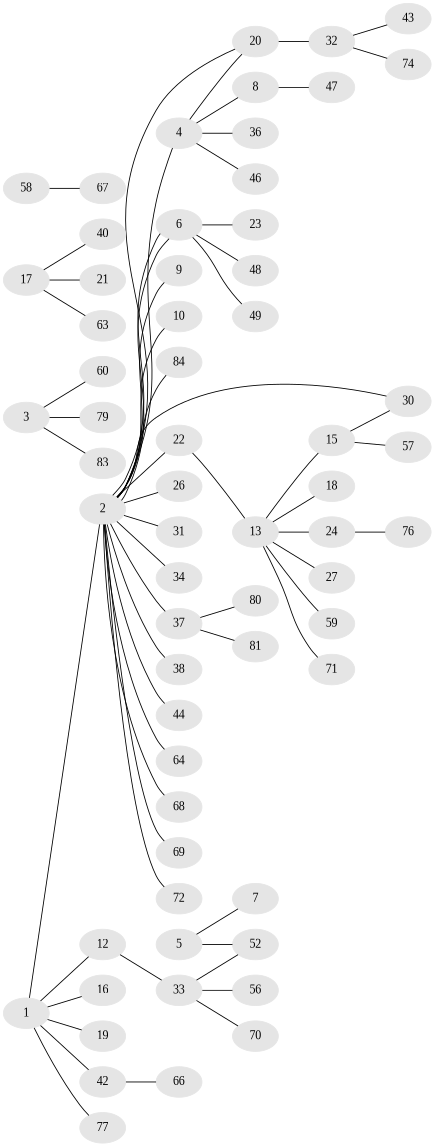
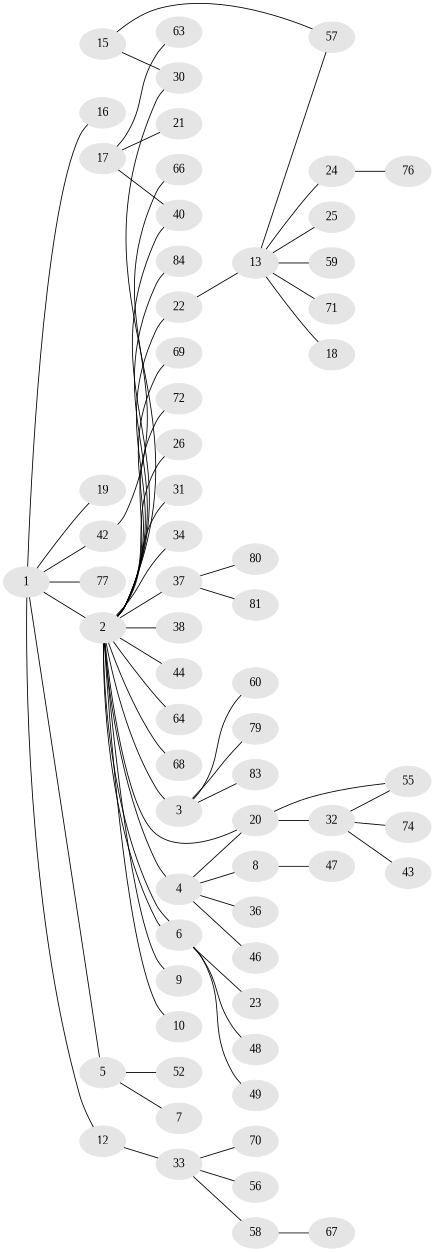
edge "40" -- "2": added
edge "15" -- "13": now "57" -- "13"
node "27": label "27" -> "25"
edge "2" -- "3": added
node "55": added
edge "1" -- "5": added
edge "52" -- "33": now "58" -- "33"
